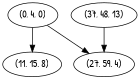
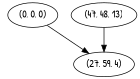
node "(0, 4, 0)": label "(0, 4, 0)" -> "(0, 0, 0)"
node "(37, 48, 13)": label "(37, 48, 13)" -> "(47, 48, 13)"
node "(11, 15, 8)": removed
